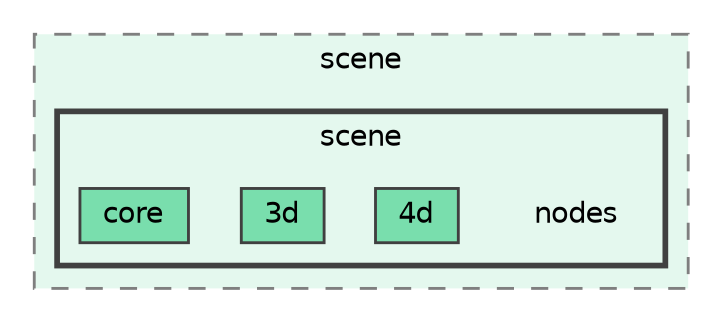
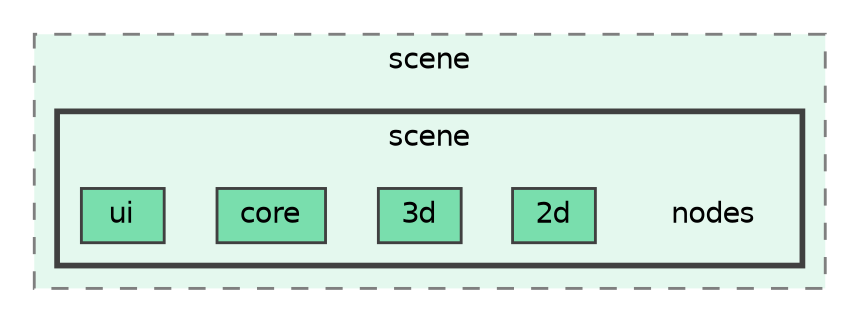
node "ui": added
node "4d": label "4d" -> "2d"
